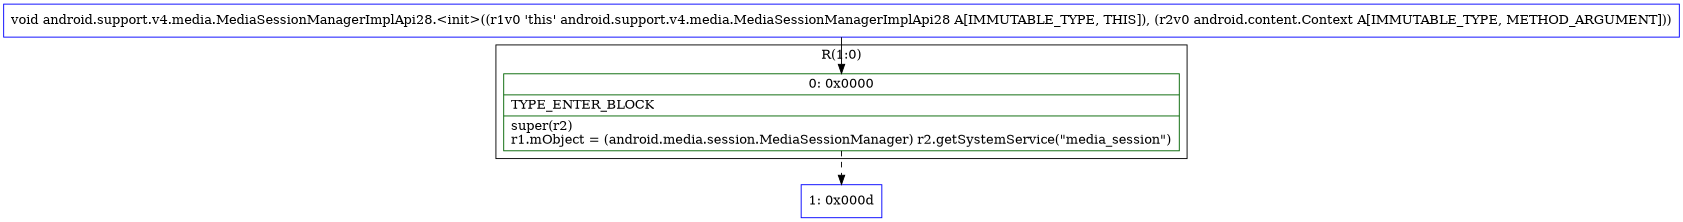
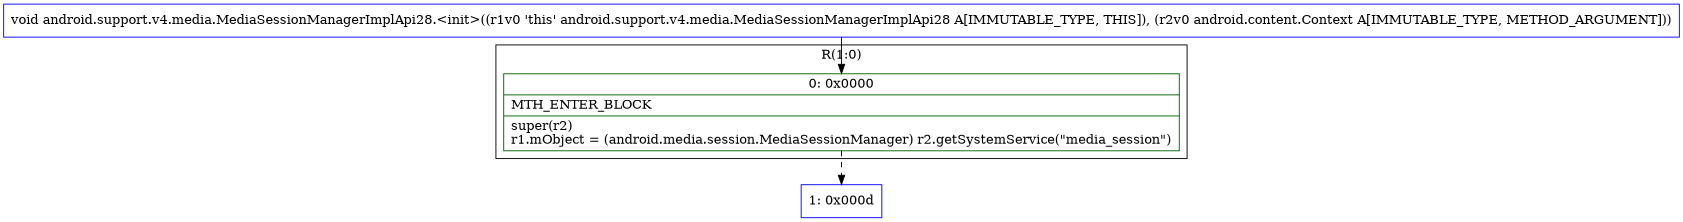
node "0: 0x0000": text "TYPE_ENTER_BLOCK" -> "MTH_ENTER_BLOCK"
